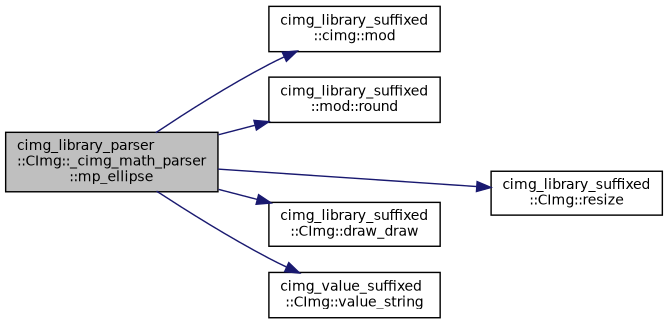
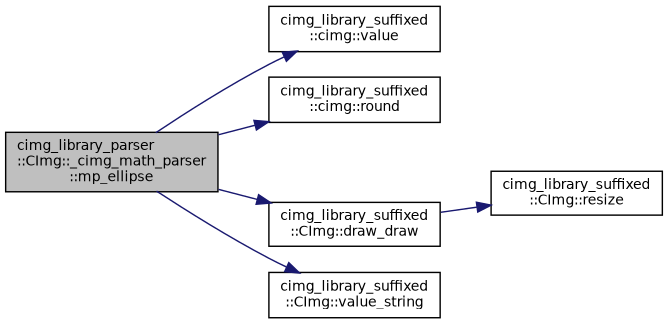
node "cimg_library_suffixed ::cimg::mod": label "cimg_library_suffixed ::cimg::mod" -> "cimg_library_suffixed ::cimg::value"
node "cimg_library_suffixed ::mod::round": label "cimg_library_suffixed ::mod::round" -> "cimg_library_suffixed ::cimg::round"
edge "cimg_library_parser ::CImg::_cimg_math_parser ::mp_ellipse" -> "cimg_library_suffixed ::CImg::resize": now "cimg_library_suffixed ::CImg::draw_draw" -> "cimg_library_suffixed ::CImg::resize"
node "cimg_value_suffixed ::CImg::value_string": label "cimg_value_suffixed ::CImg::value_string" -> "cimg_library_suffixed ::CImg::value_string"
